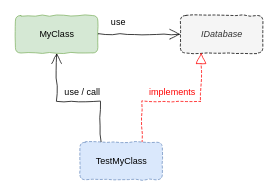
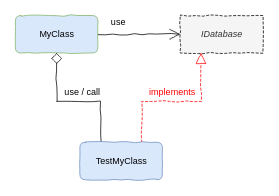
node "MyClass": fillcolor #d5e8d4 -> #dae8fc
node "IDatabase": shape rounded rectangle -> rectangle
edge "TestMyClass" -> "MyClass": arrowhead open -> diamond
node "TestMyClass": style dashed -> solid
